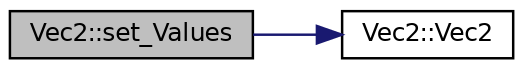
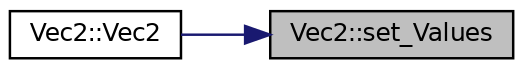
edge "Vec2::set_Values" -> "Vec2::Vec2": reversed
